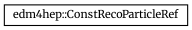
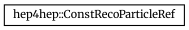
node "edm4hep::ConstRecoParticleRef": label "edm4hep::ConstRecoParticleRef" -> "hep4hep::ConstRecoParticleRef"
